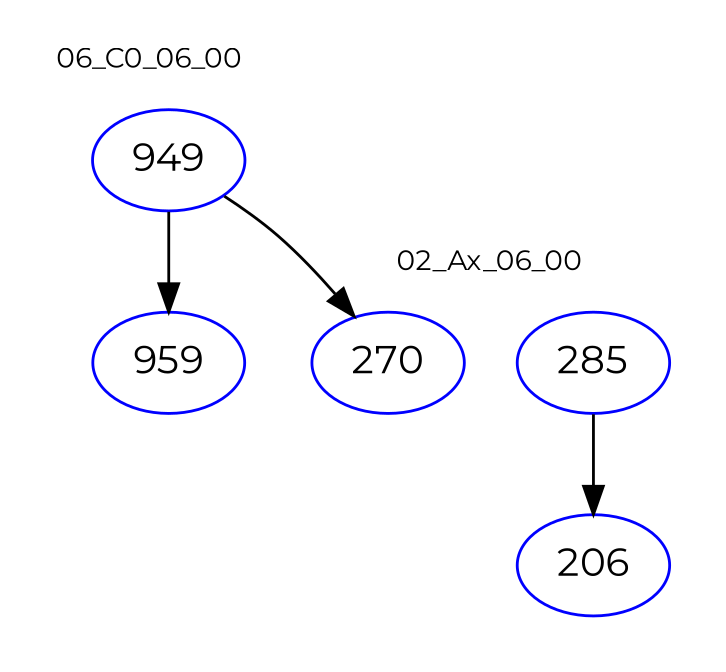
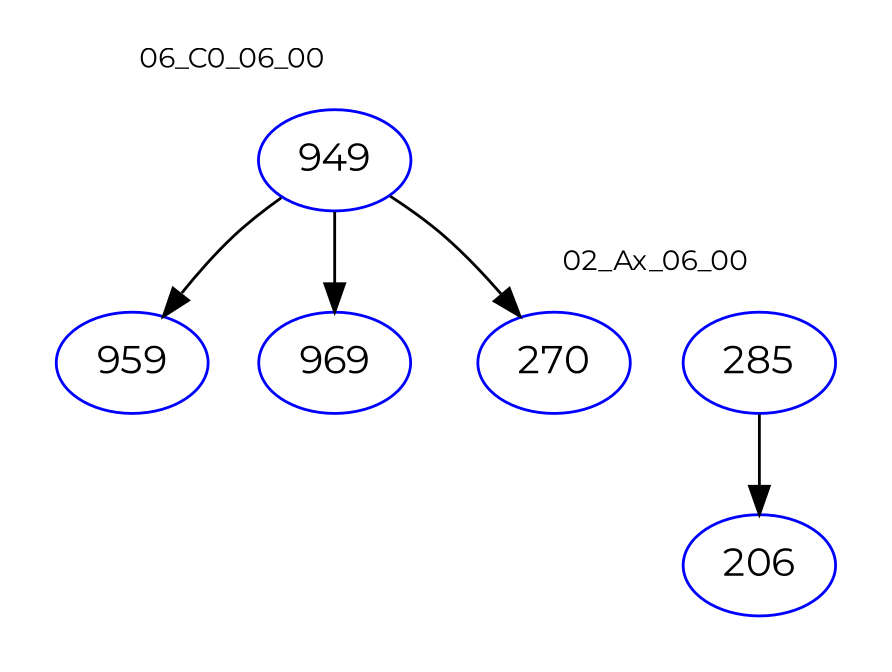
node "969": added
